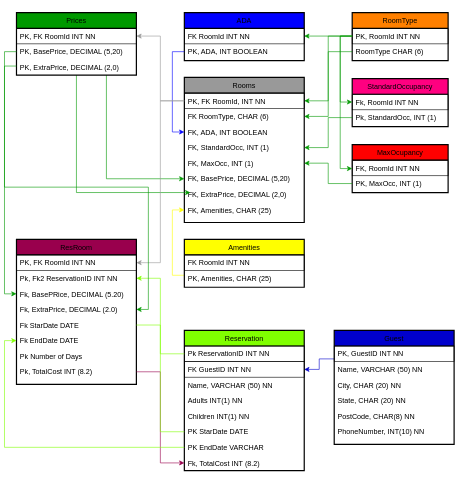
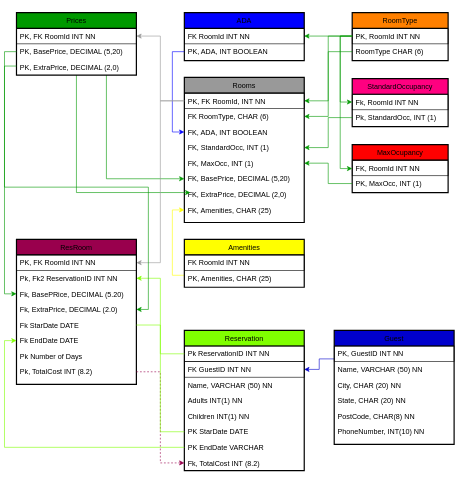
edge "Pk, TotalCost INT (8.2)" -> "Fk, TotalCost INT (8.2)": style solid -> dashed
